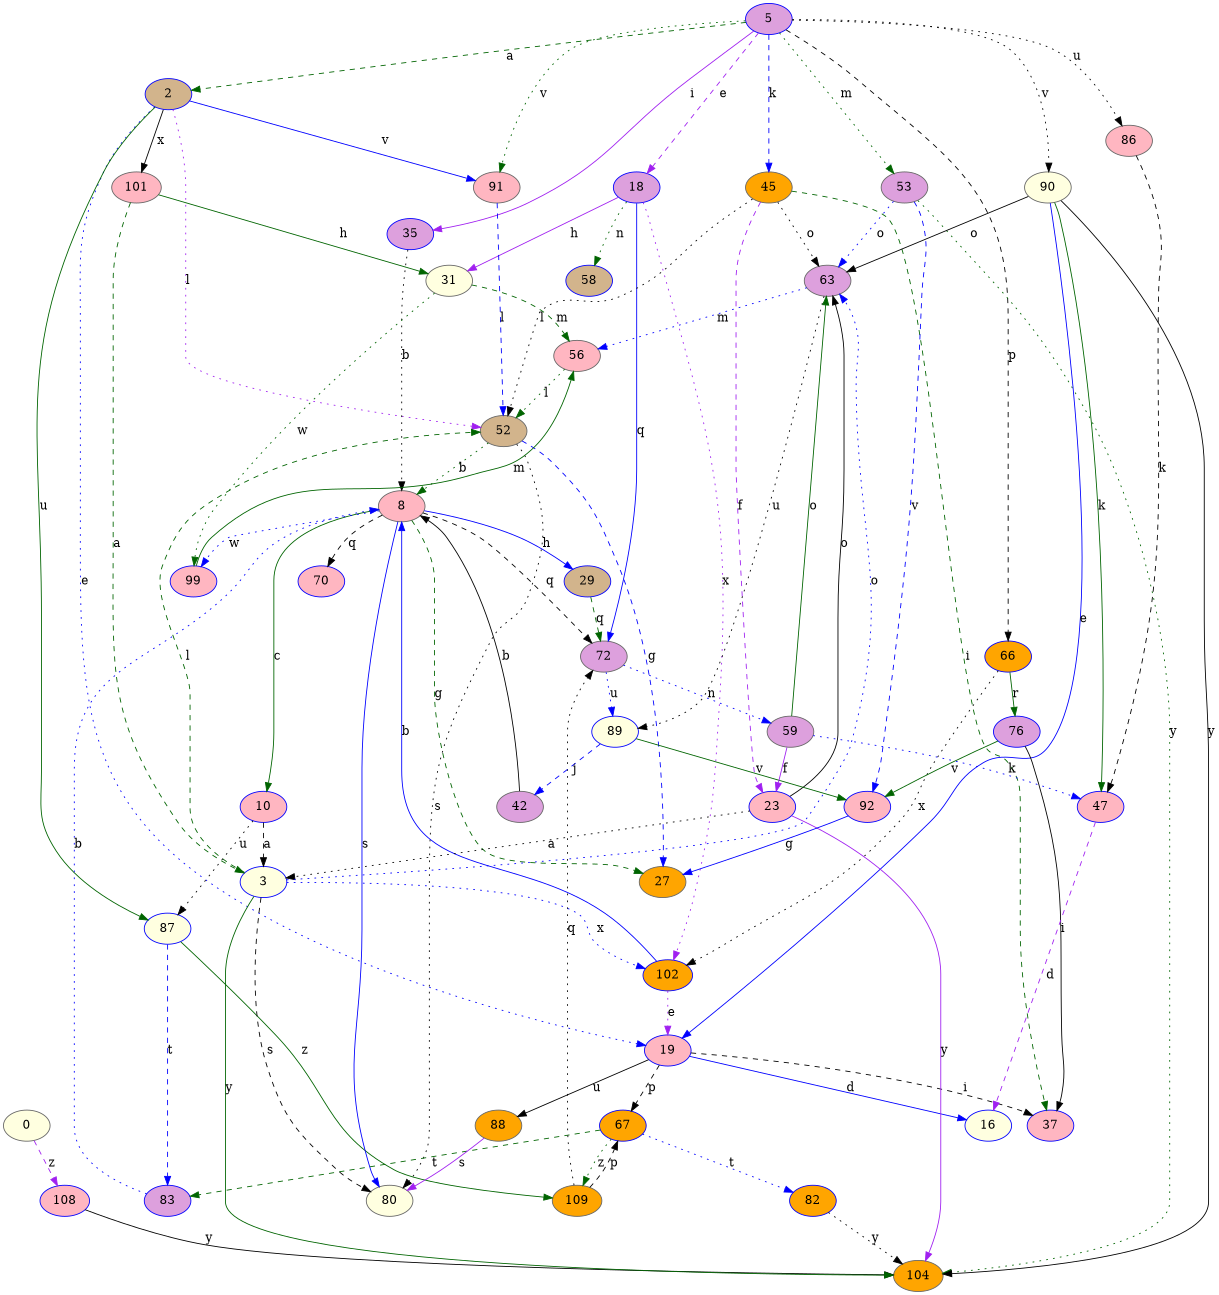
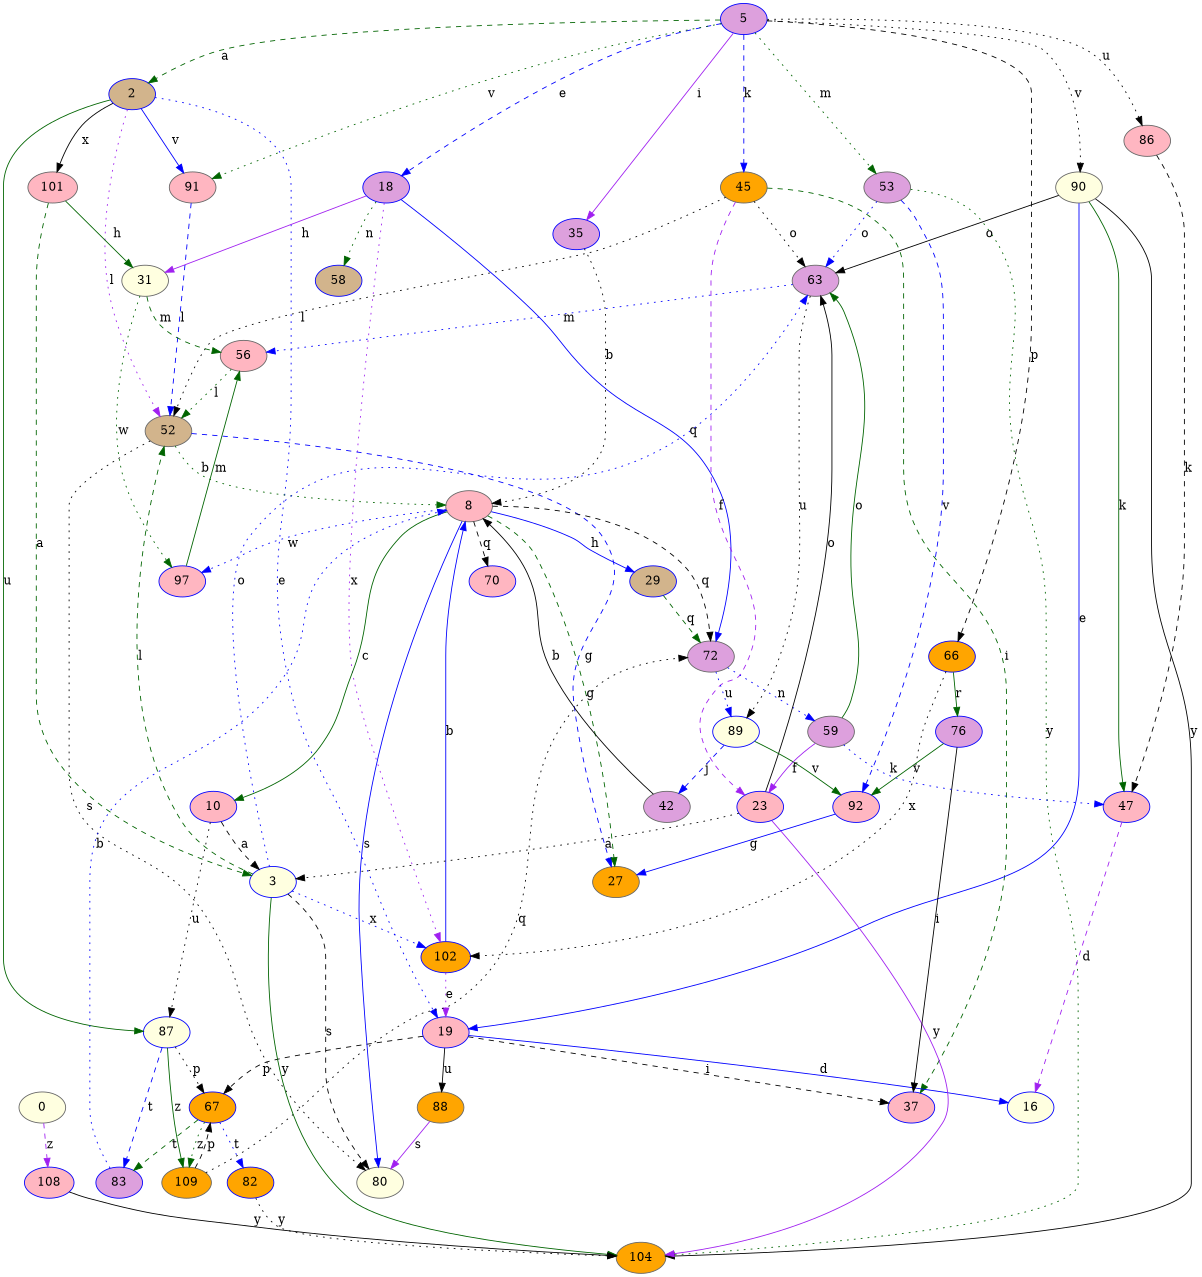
edge "5" -> "18": color purple -> blue
node "99": label "99" -> "97"
edge "87" -> "67": added, label "p"
